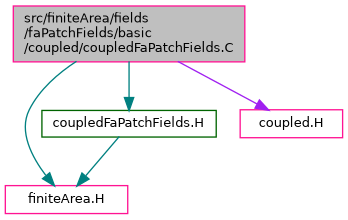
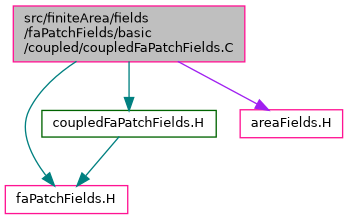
node "coupled.H": label "coupled.H" -> "areaFields.H"
node "finiteArea.H": label "finiteArea.H" -> "faPatchFields.H"
